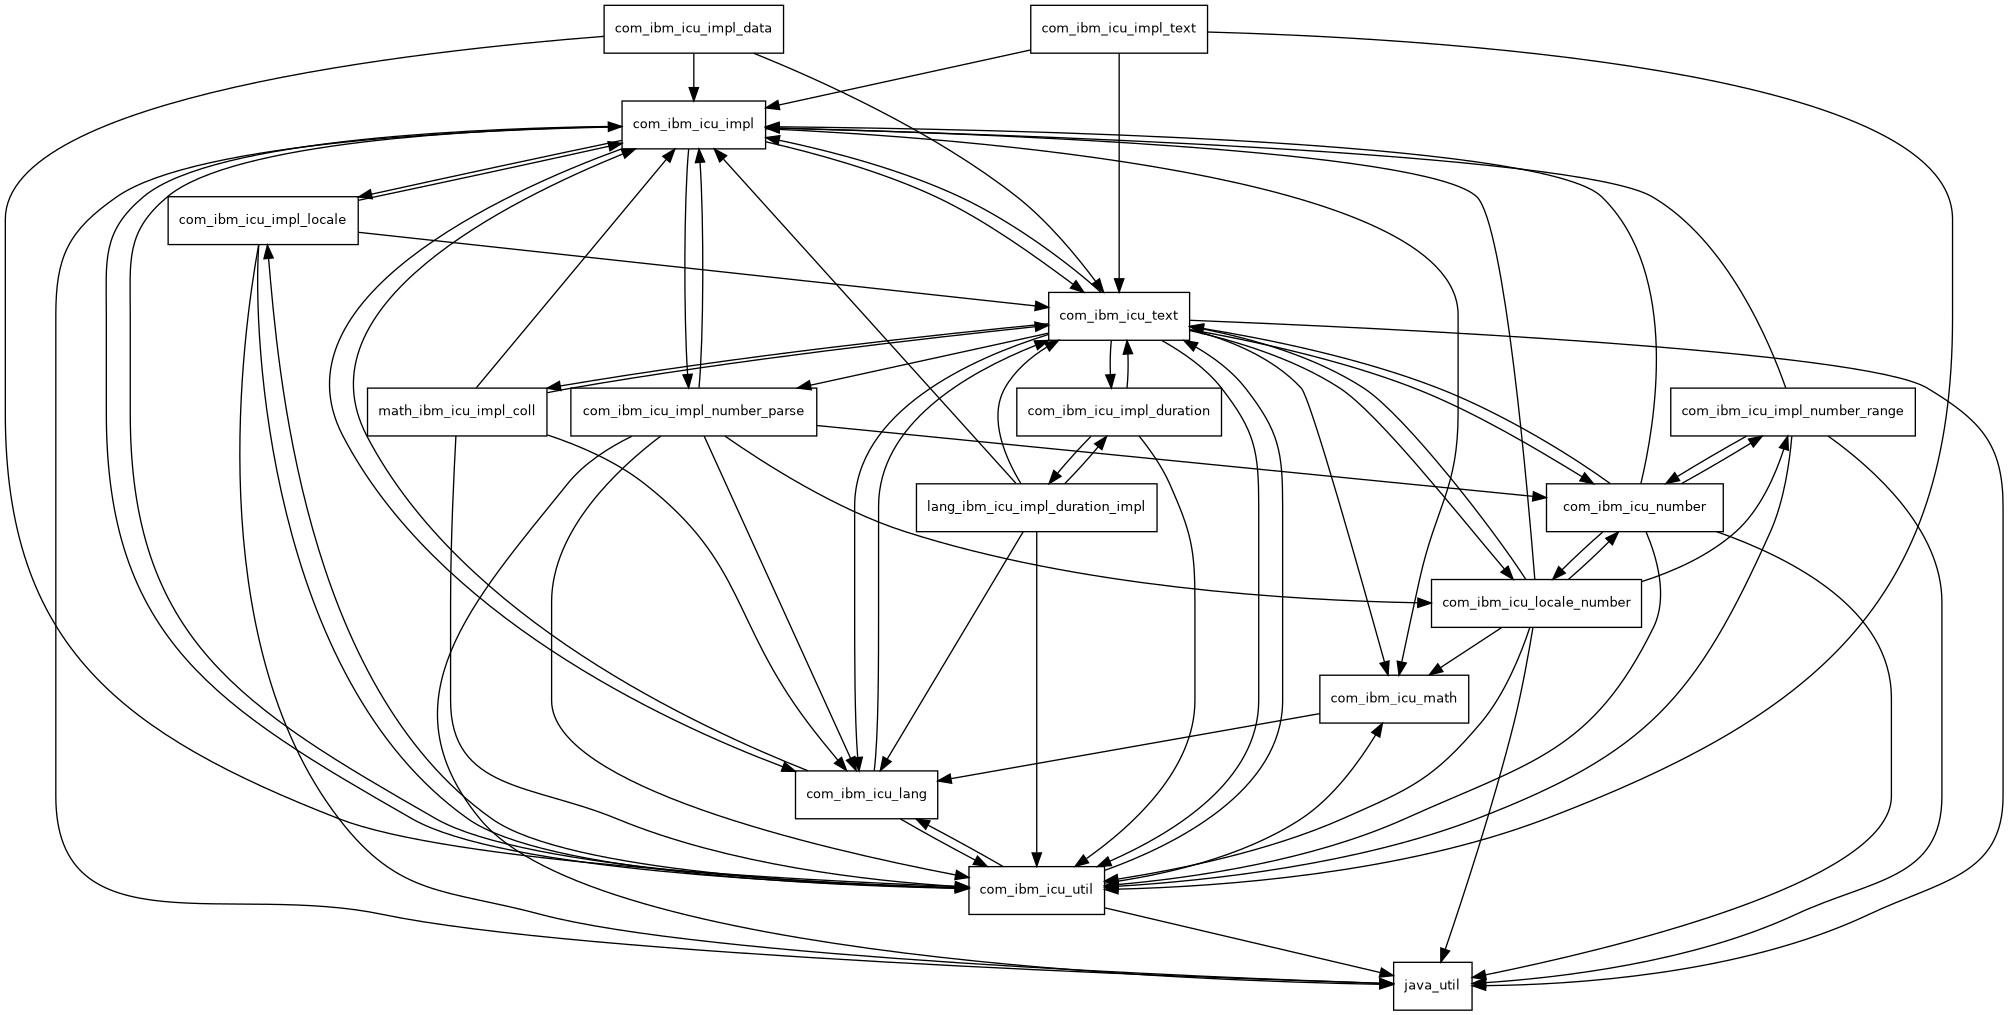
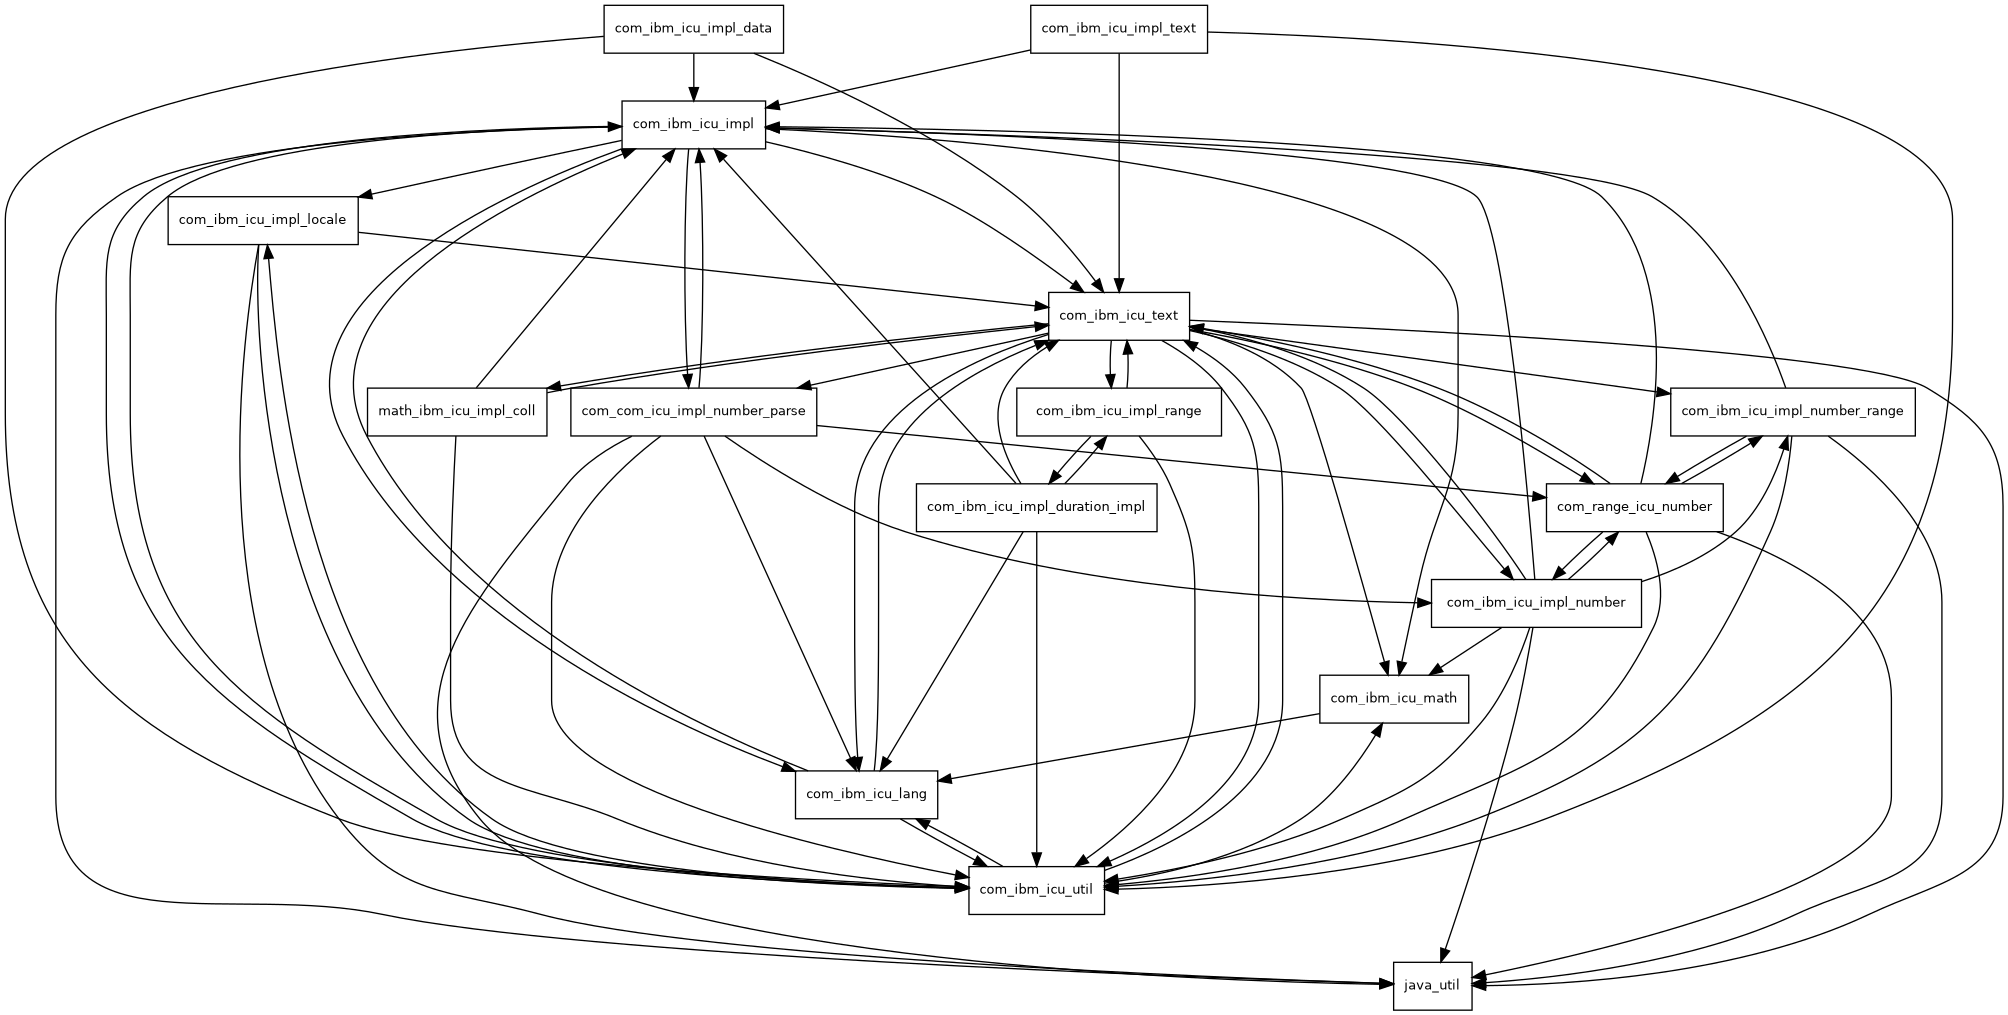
edge "com_ibm_icu_impl_locale" -> "com_ibm_icu_impl": removed
edge "com_ibm_icu_text" -> "com_ibm_icu_impl": now "com_ibm_icu_text" -> "com_ibm_icu_impl_number_range"
node "com_ibm_icu_impl_number_parse": label "com_ibm_icu_impl_number_parse" -> "com_com_icu_impl_number_parse"
node "com_ibm_icu_impl_duration": label "com_ibm_icu_impl_duration" -> "com_ibm_icu_impl_range"
node "lang_ibm_icu_impl_duration_impl": label "lang_ibm_icu_impl_duration_impl" -> "com_ibm_icu_impl_duration_impl"
node "com_ibm_icu_number": label "com_ibm_icu_number" -> "com_range_icu_number"
edge "math_ibm_icu_impl_coll" -> "com_ibm_icu_lang": removed
node "com_ibm_icu_locale_number": label "com_ibm_icu_locale_number" -> "com_ibm_icu_impl_number"
edge "com_ibm_icu_util" -> "java_util": removed
